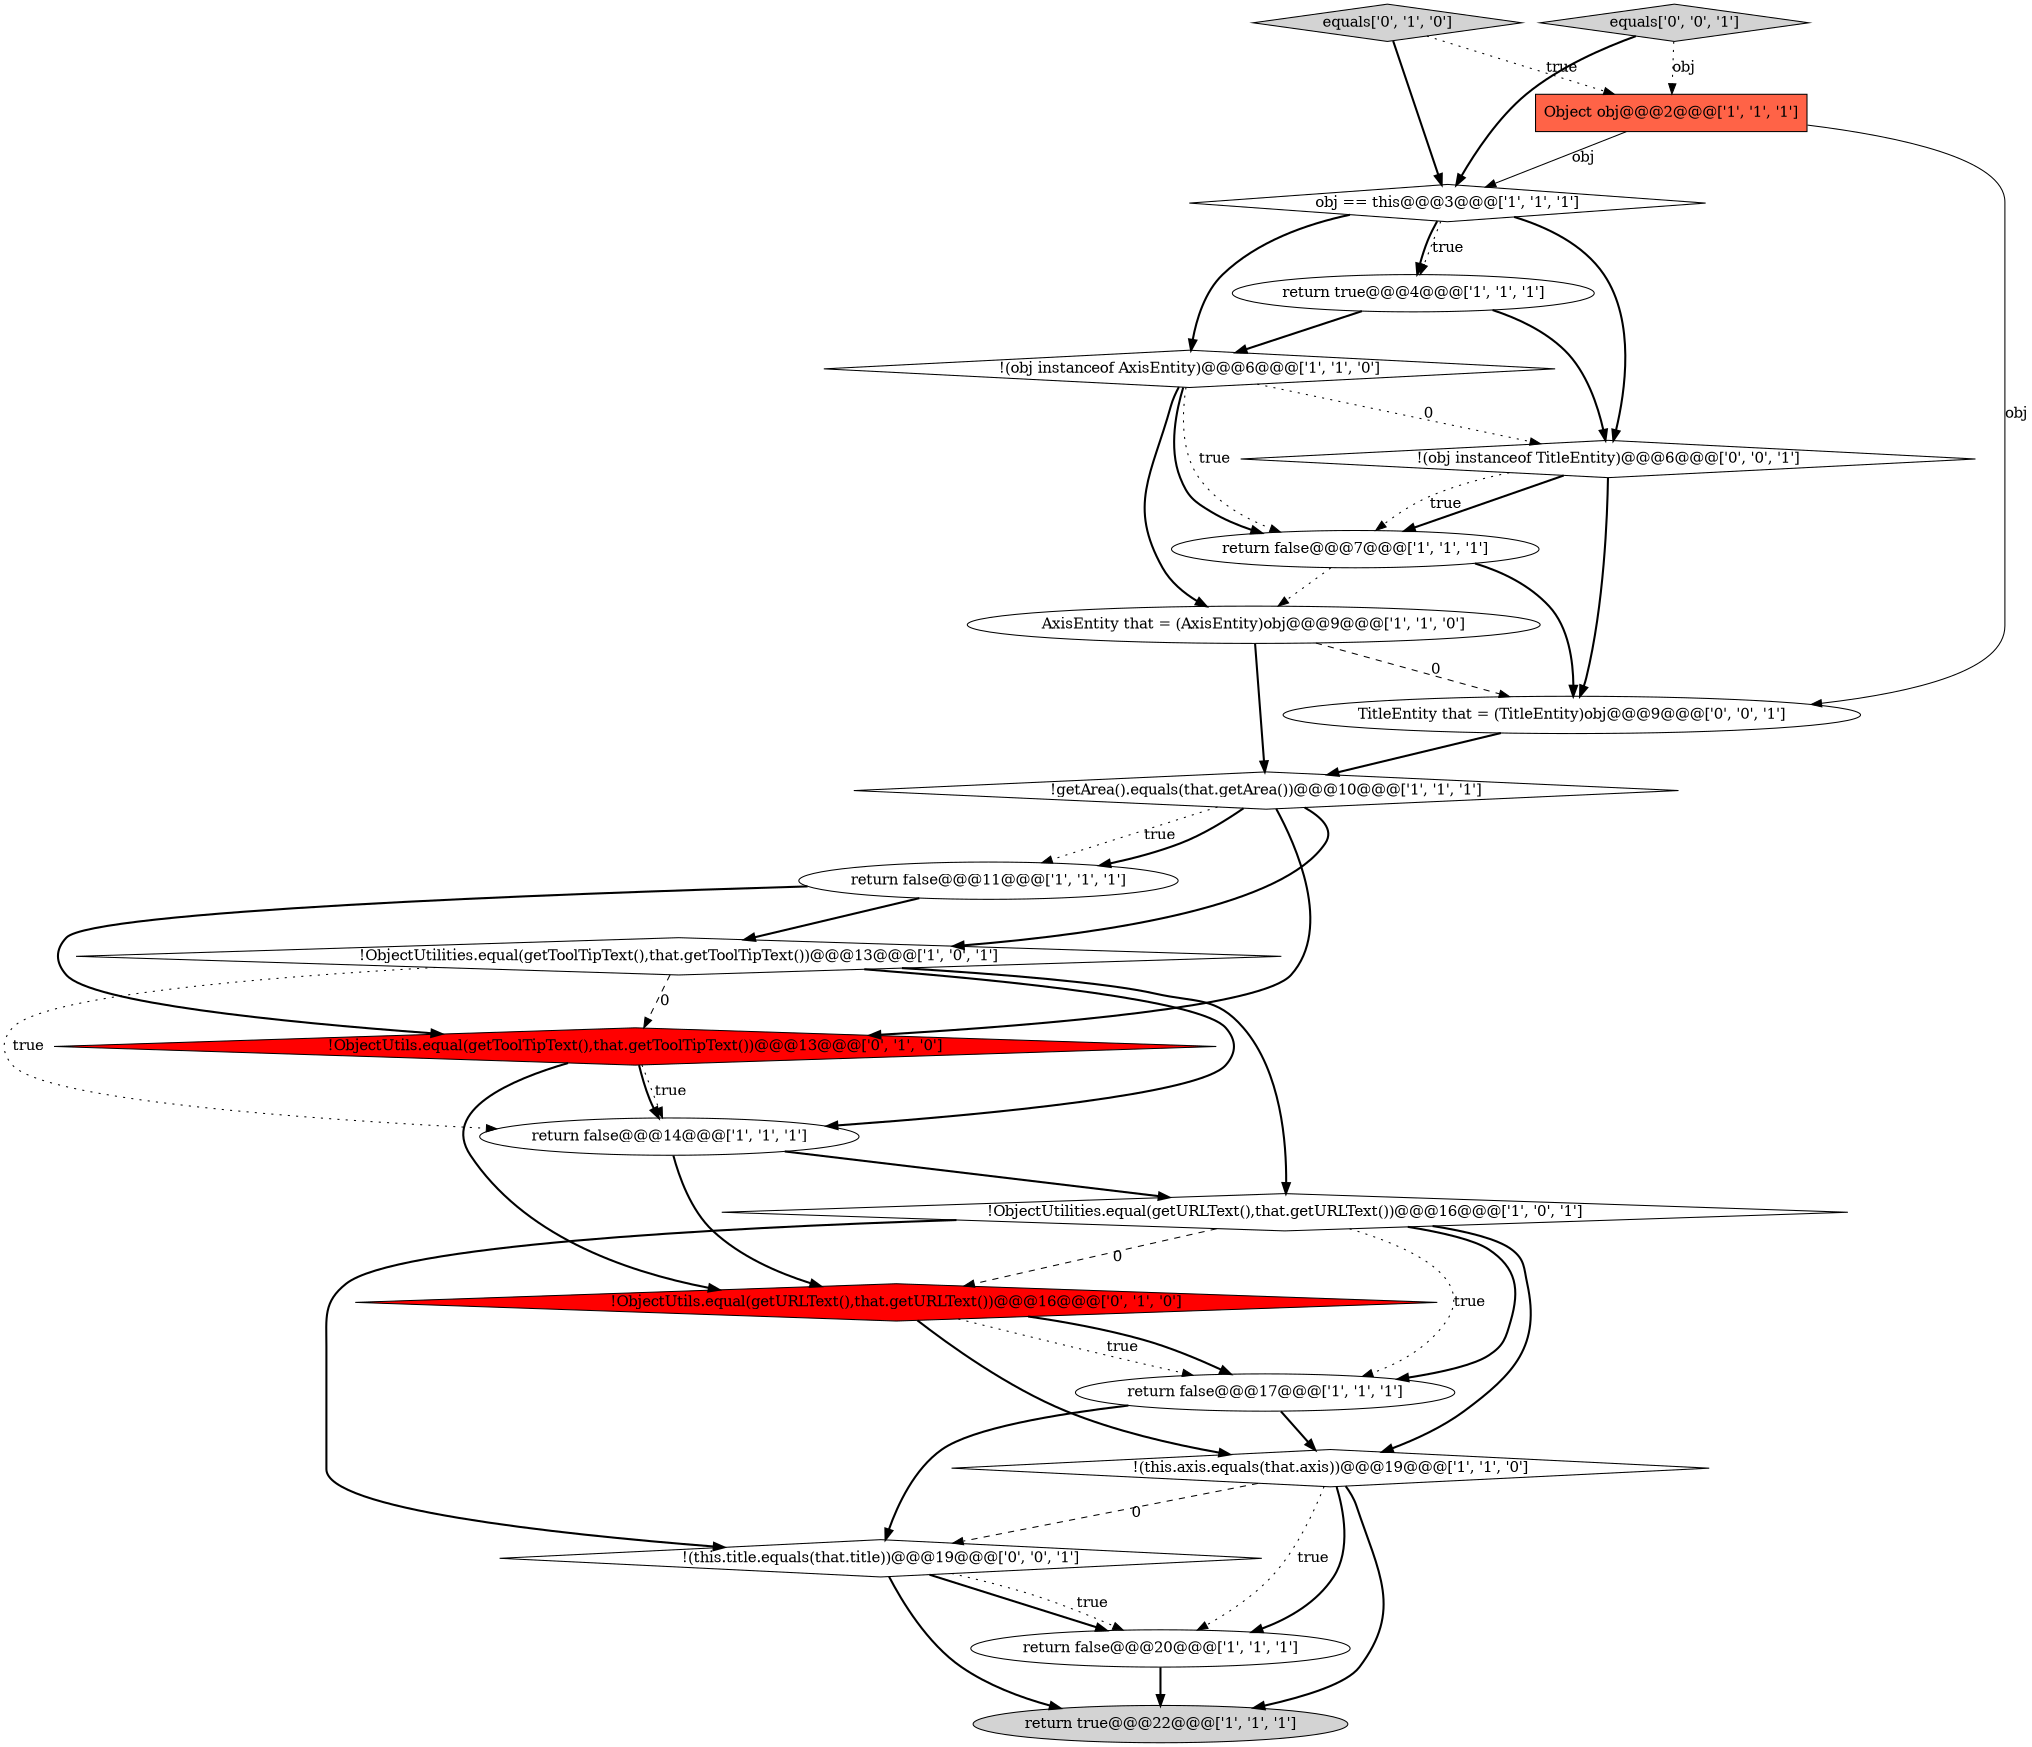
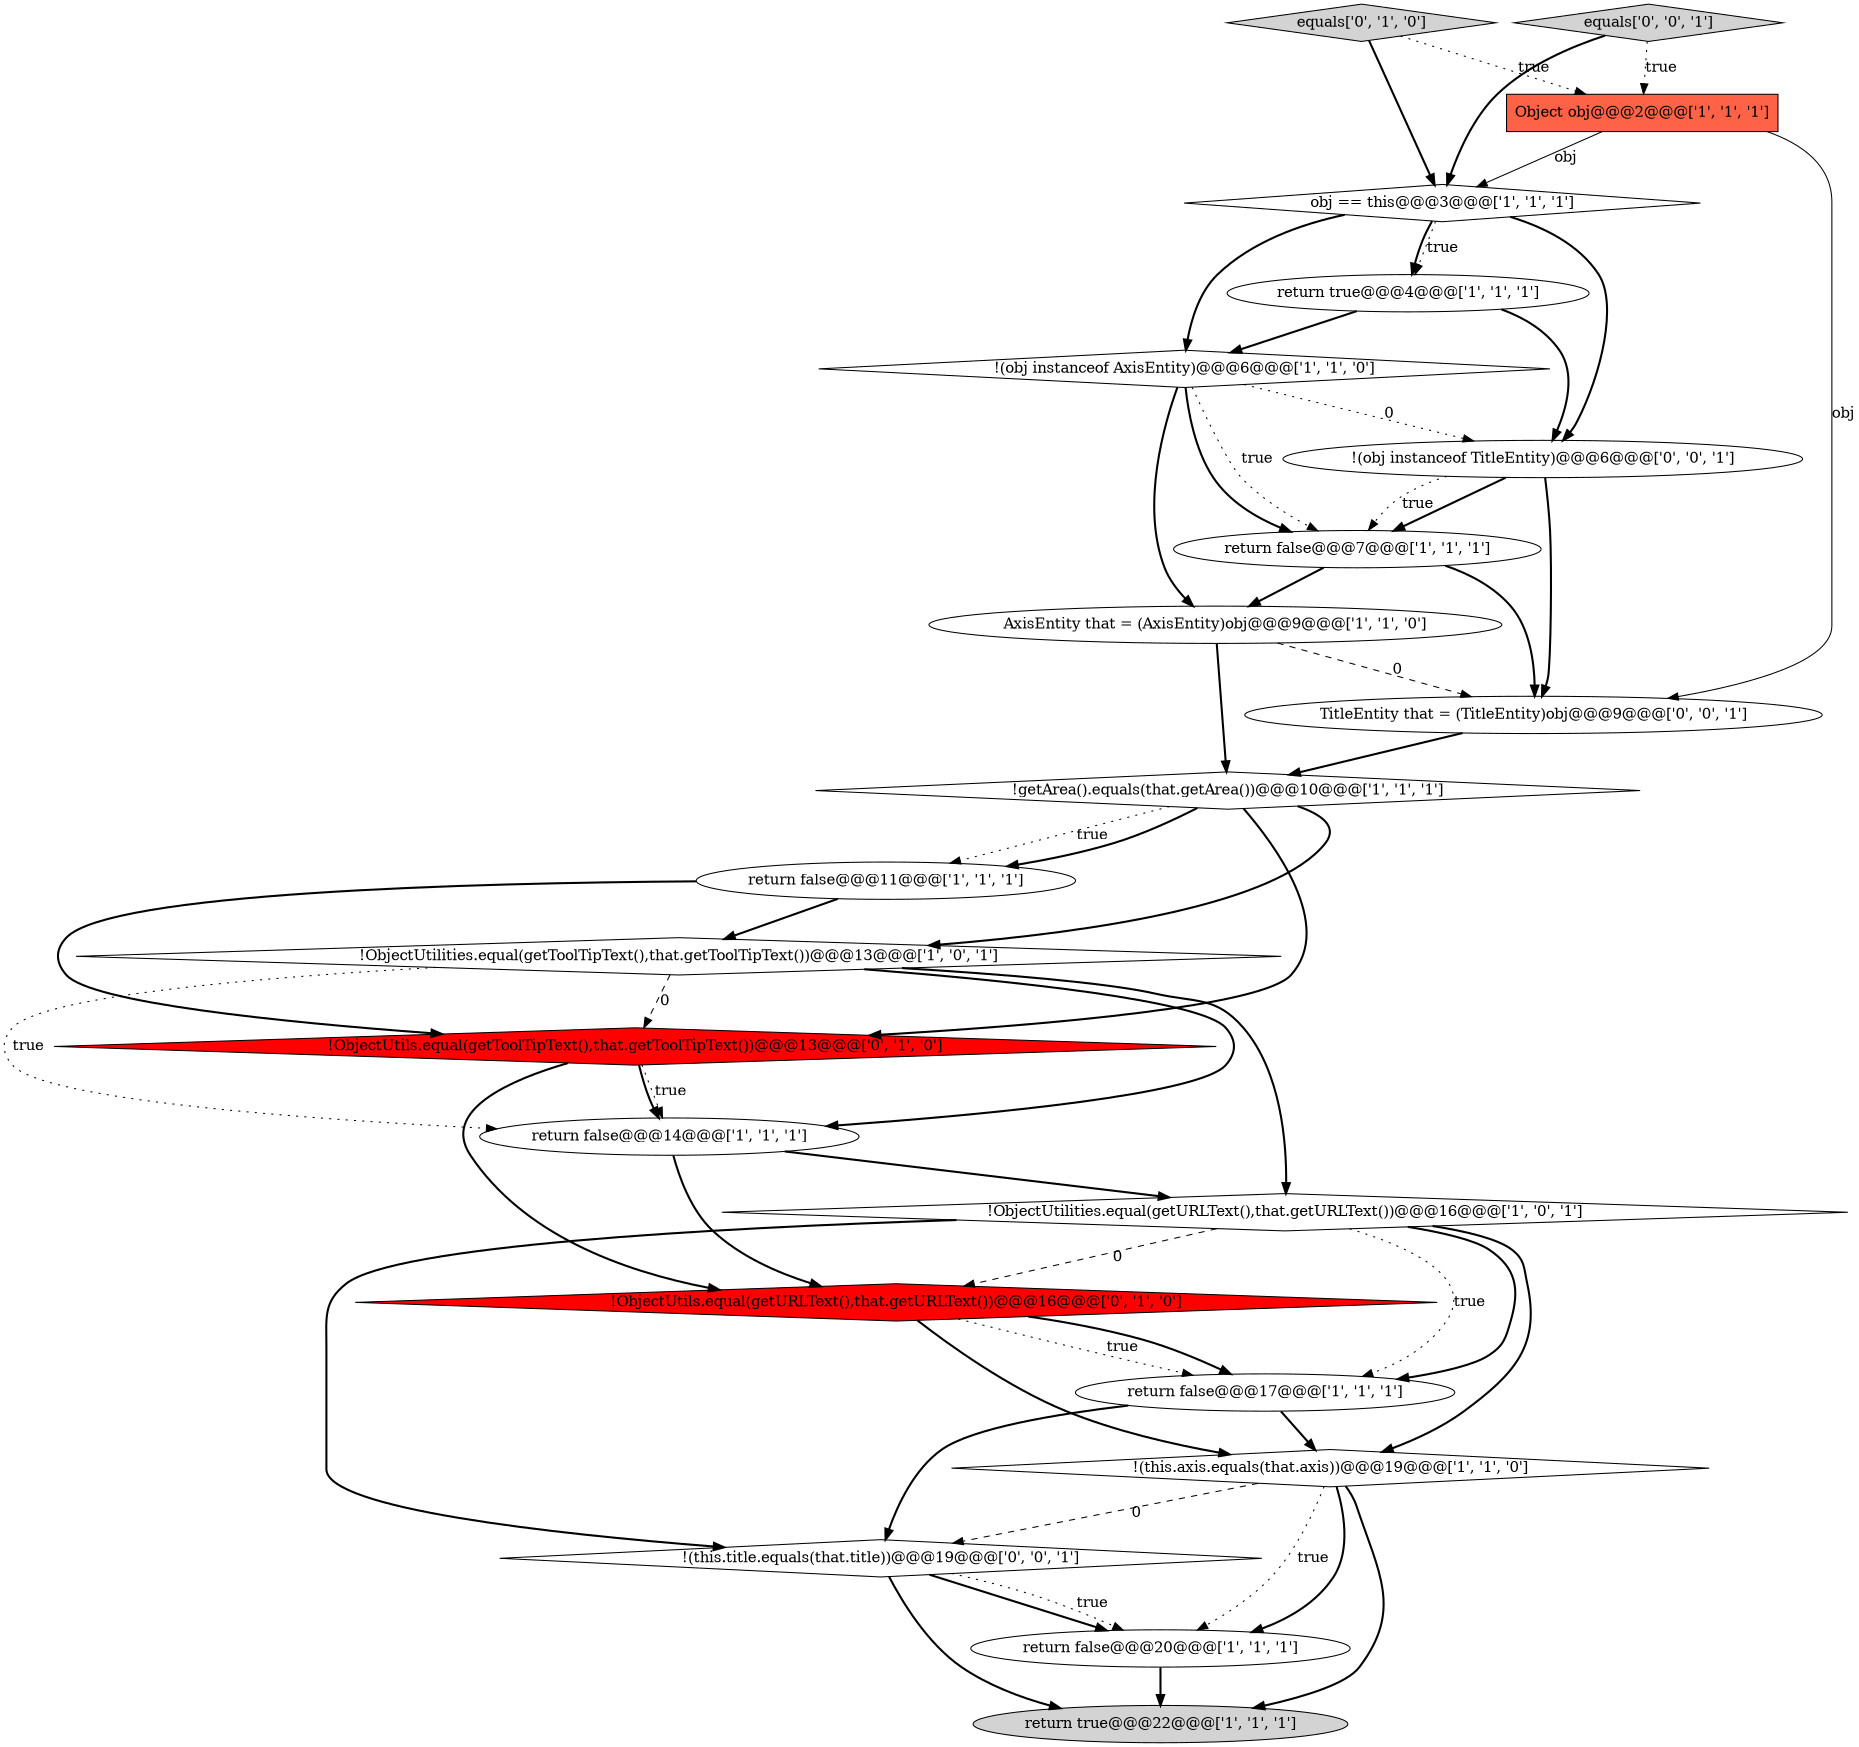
edge "equals['0', '0', '1']" -> "Object obj@@@2@@@['1', '1', '1']": label "obj" -> "true"
node "!(obj instanceof TitleEntity)@@@6@@@['0', '0', '1']": shape diamond -> ellipse
edge "return false@@@7@@@['1', '1', '1']" -> "AxisEntity that = (AxisEntity)obj@@@9@@@['1', '1', '0']": style dotted -> bold
